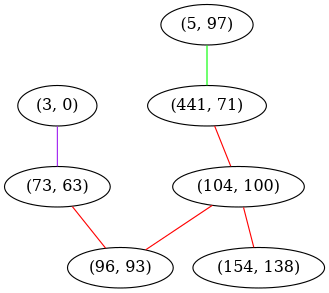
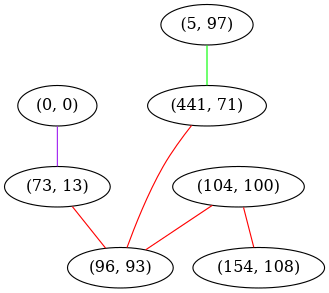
node "(3, 0)": label "(3, 0)" -> "(0, 0)"
edge "(441, 71)" -- "(104, 100)": now "(441, 71)" -- "(96, 93)"
node "(73, 63)": label "(73, 63)" -> "(73, 13)"
node "(154, 138)": label "(154, 138)" -> "(154, 108)"
